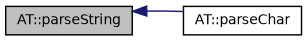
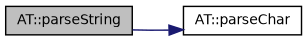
edge "AT::parseChar" -> "AT::parseString": reversed
